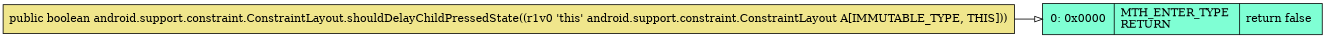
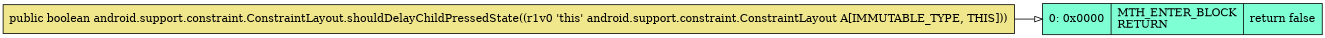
node "0: 0x0000": text "MTH_ENTER_TYPE" -> "MTH_ENTER_BLOCK"
